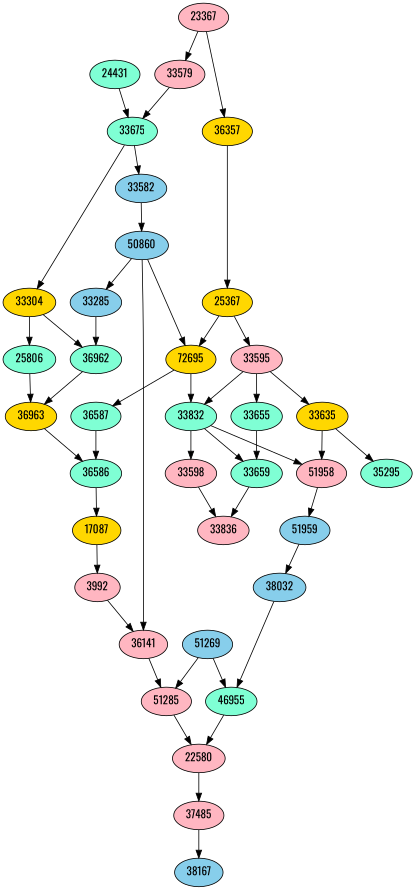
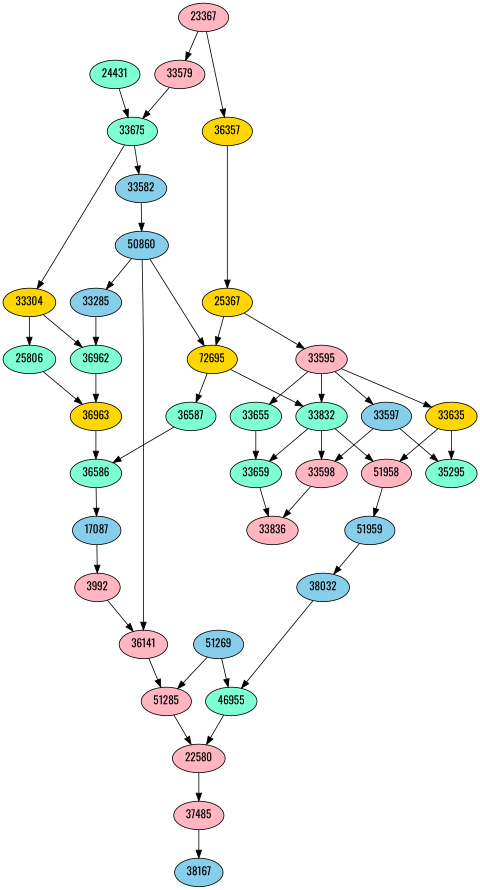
node "33597": added
node "17087": fillcolor gold -> skyblue
